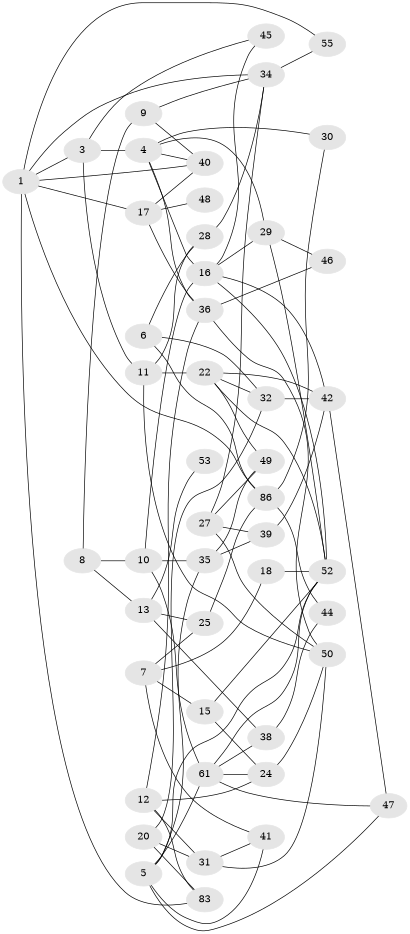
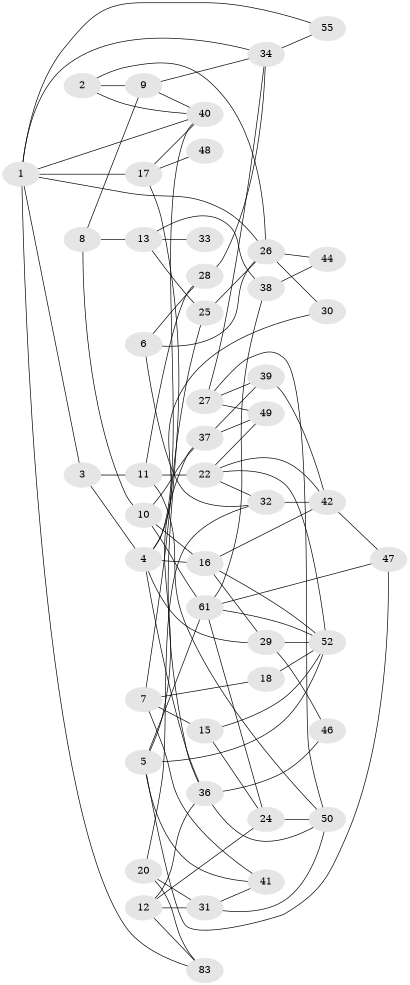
node "45": removed
node "2": added
node "53": label "53" -> "33"
node "86": label "86" -> "26"
node "35": label "35" -> "37"
